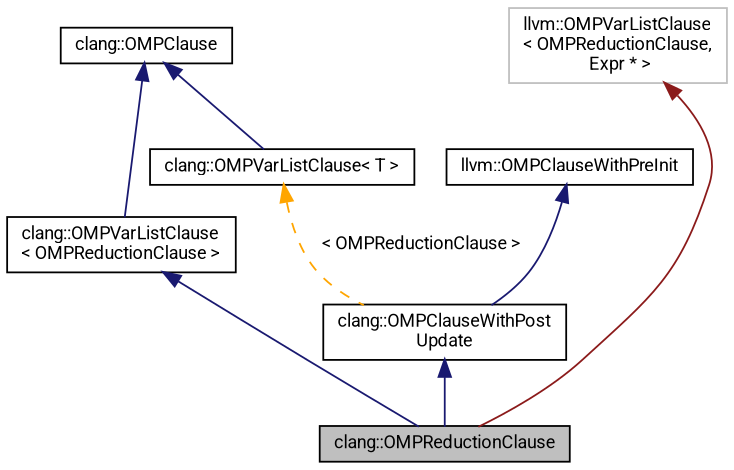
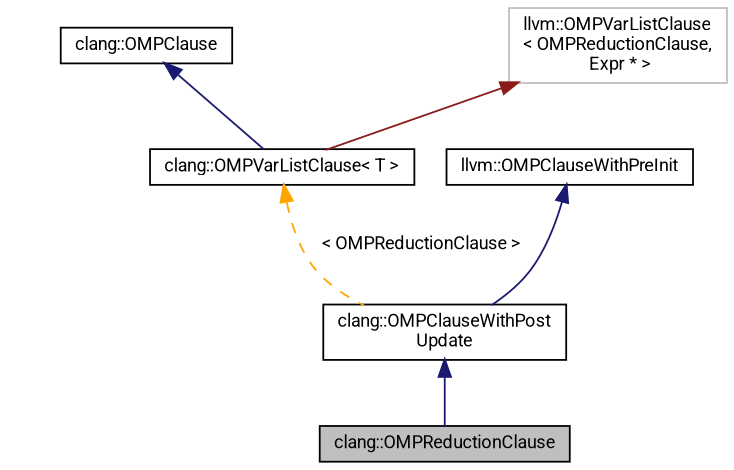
node "clang::OMPVarListClause < OMPReductionClause >": removed
edge "clang::OMPReductionClause" -> "llvm::OMPVarListClause < OMPReductionClause, Expr * >": now "clang::OMPVarListClause< T >" -> "llvm::OMPVarListClause < OMPReductionClause, Expr * >"
